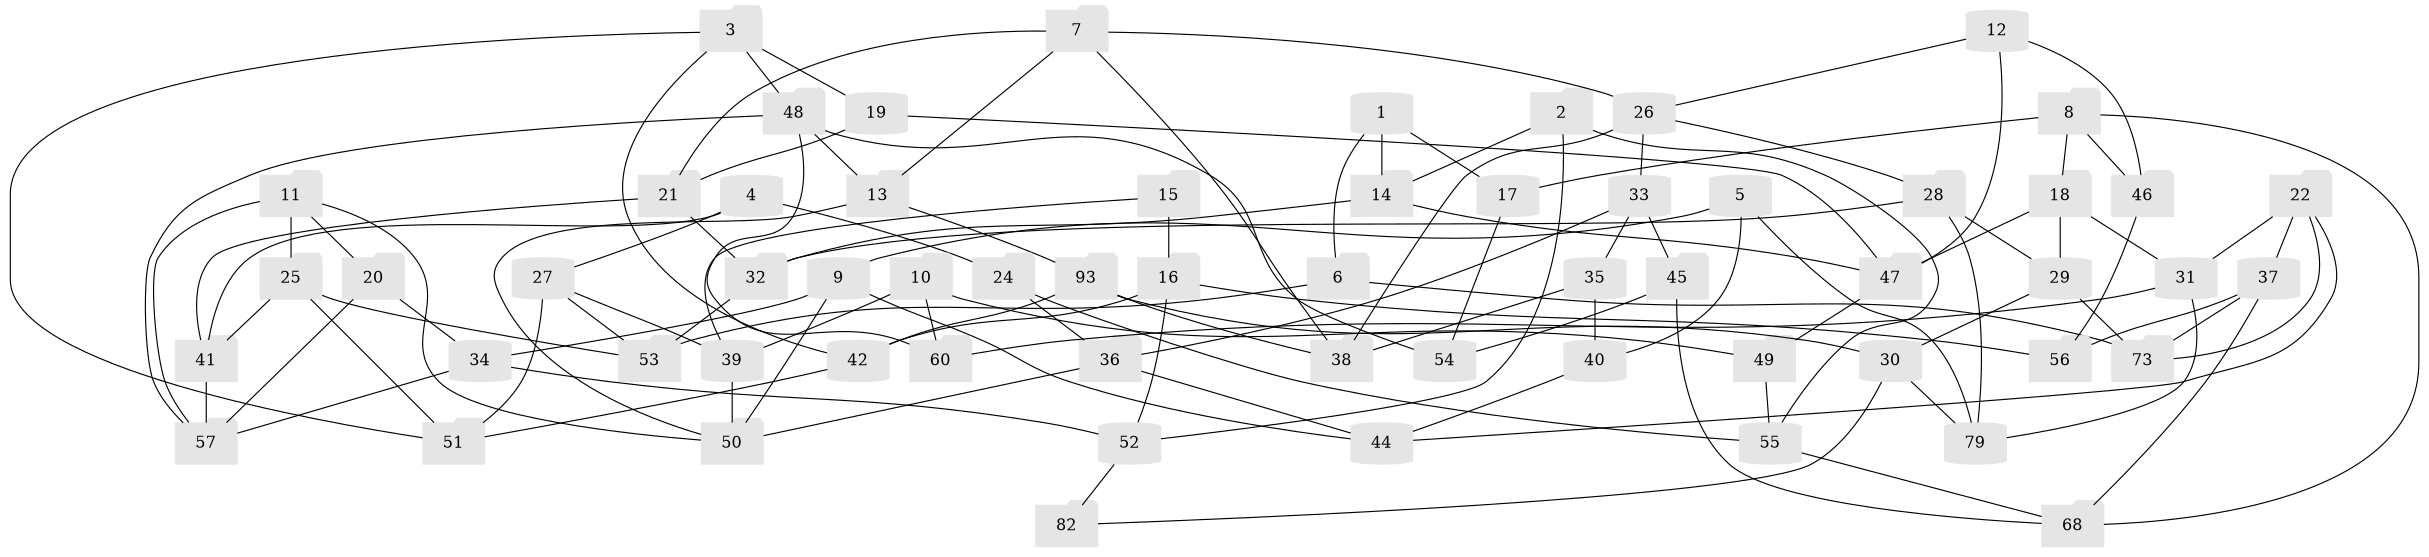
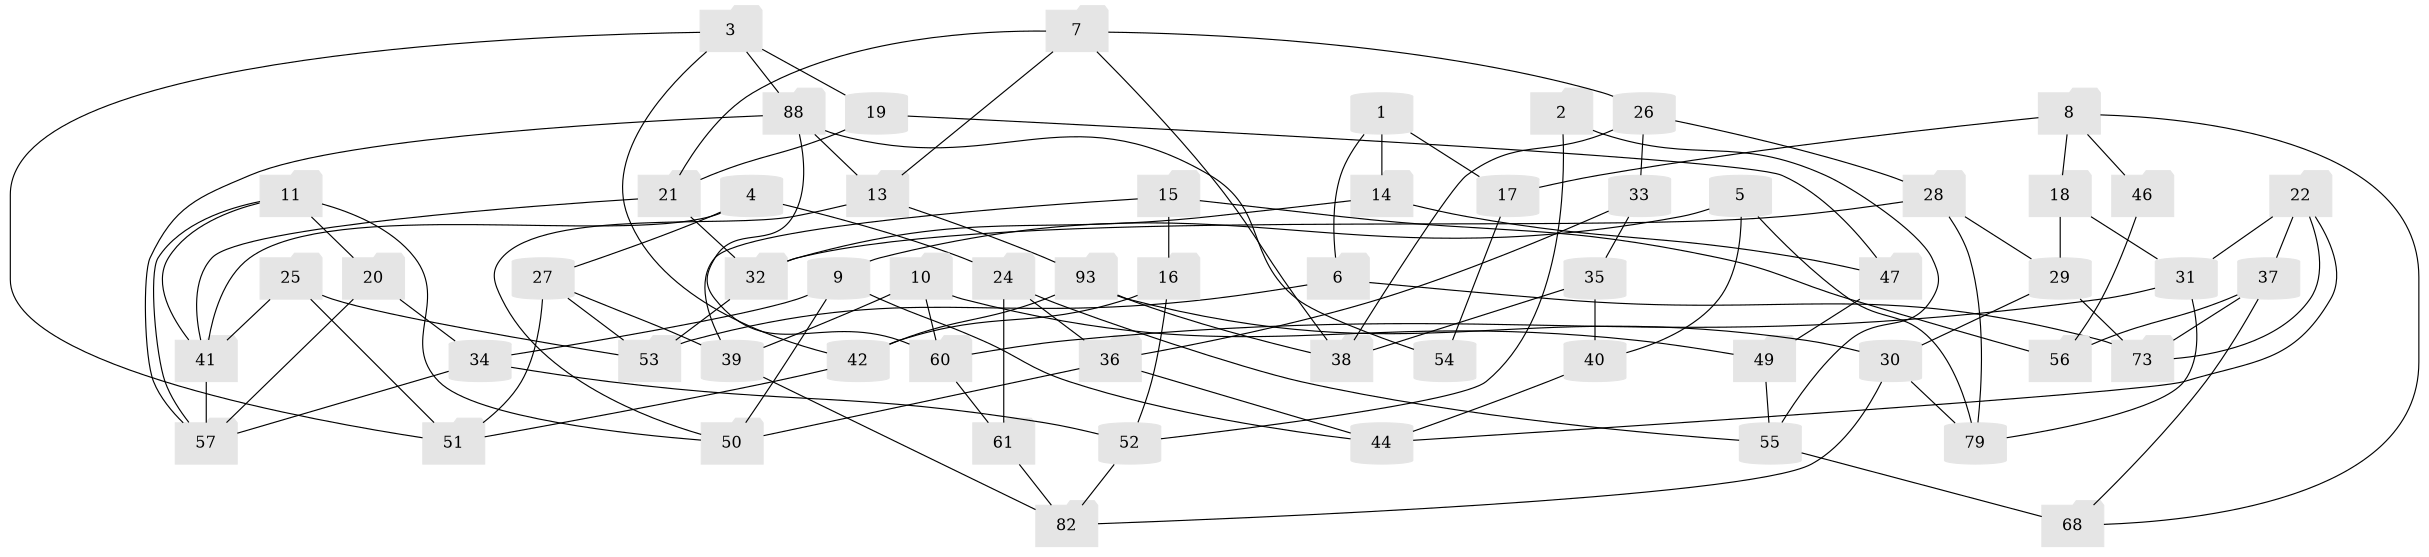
node "12": removed
node "48": label "48" -> "88"
edge "2" -- "14": removed
edge "18" -- "47": removed
edge "11" -- "25": now "11" -- "41"
node "45": removed
edge "16" -- "56": now "15" -- "56"
edge "39" -- "50": now "39" -- "82"
node "61": added
